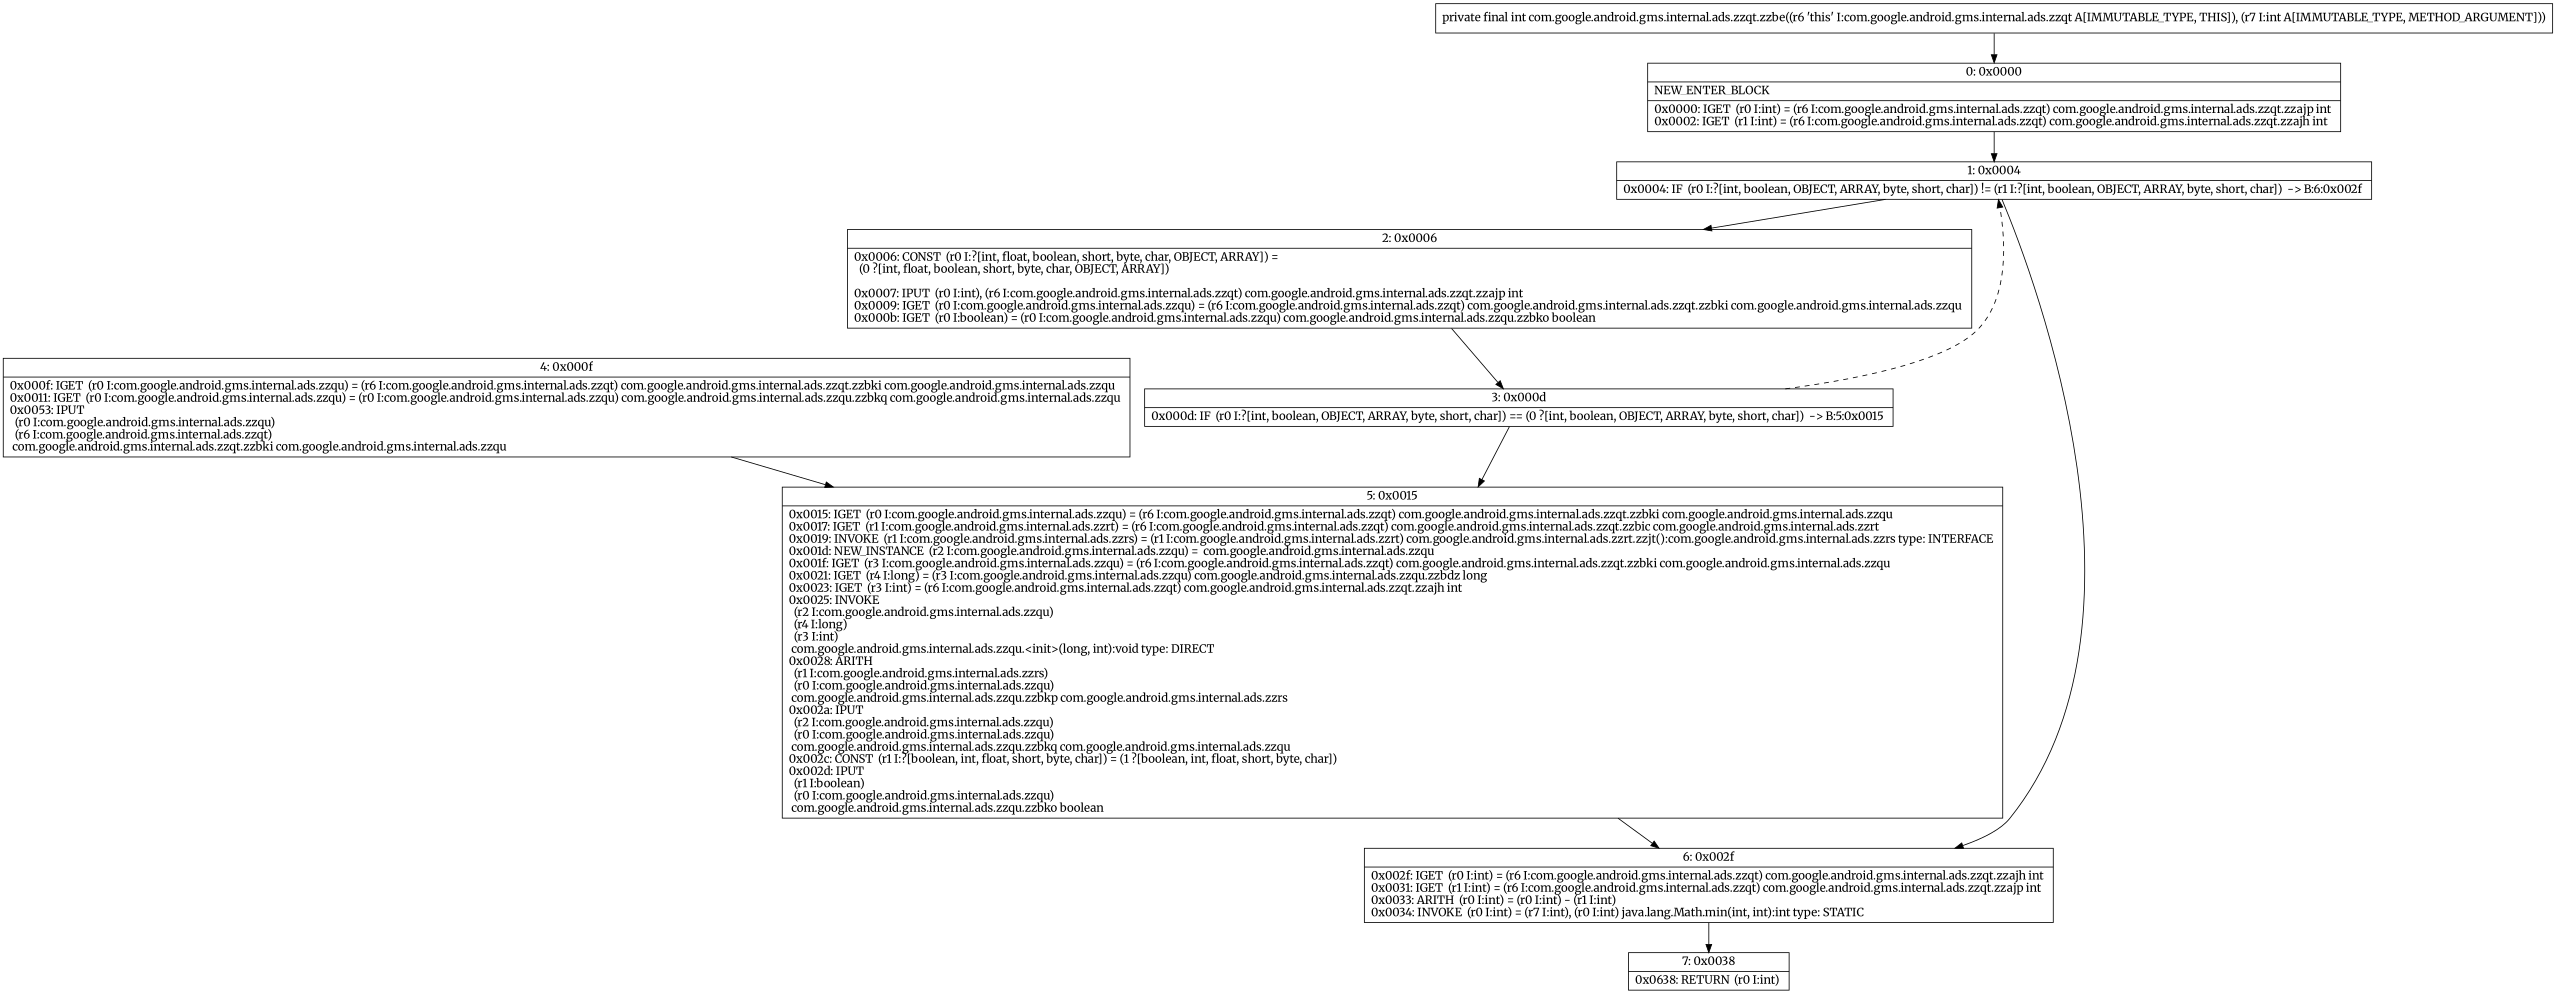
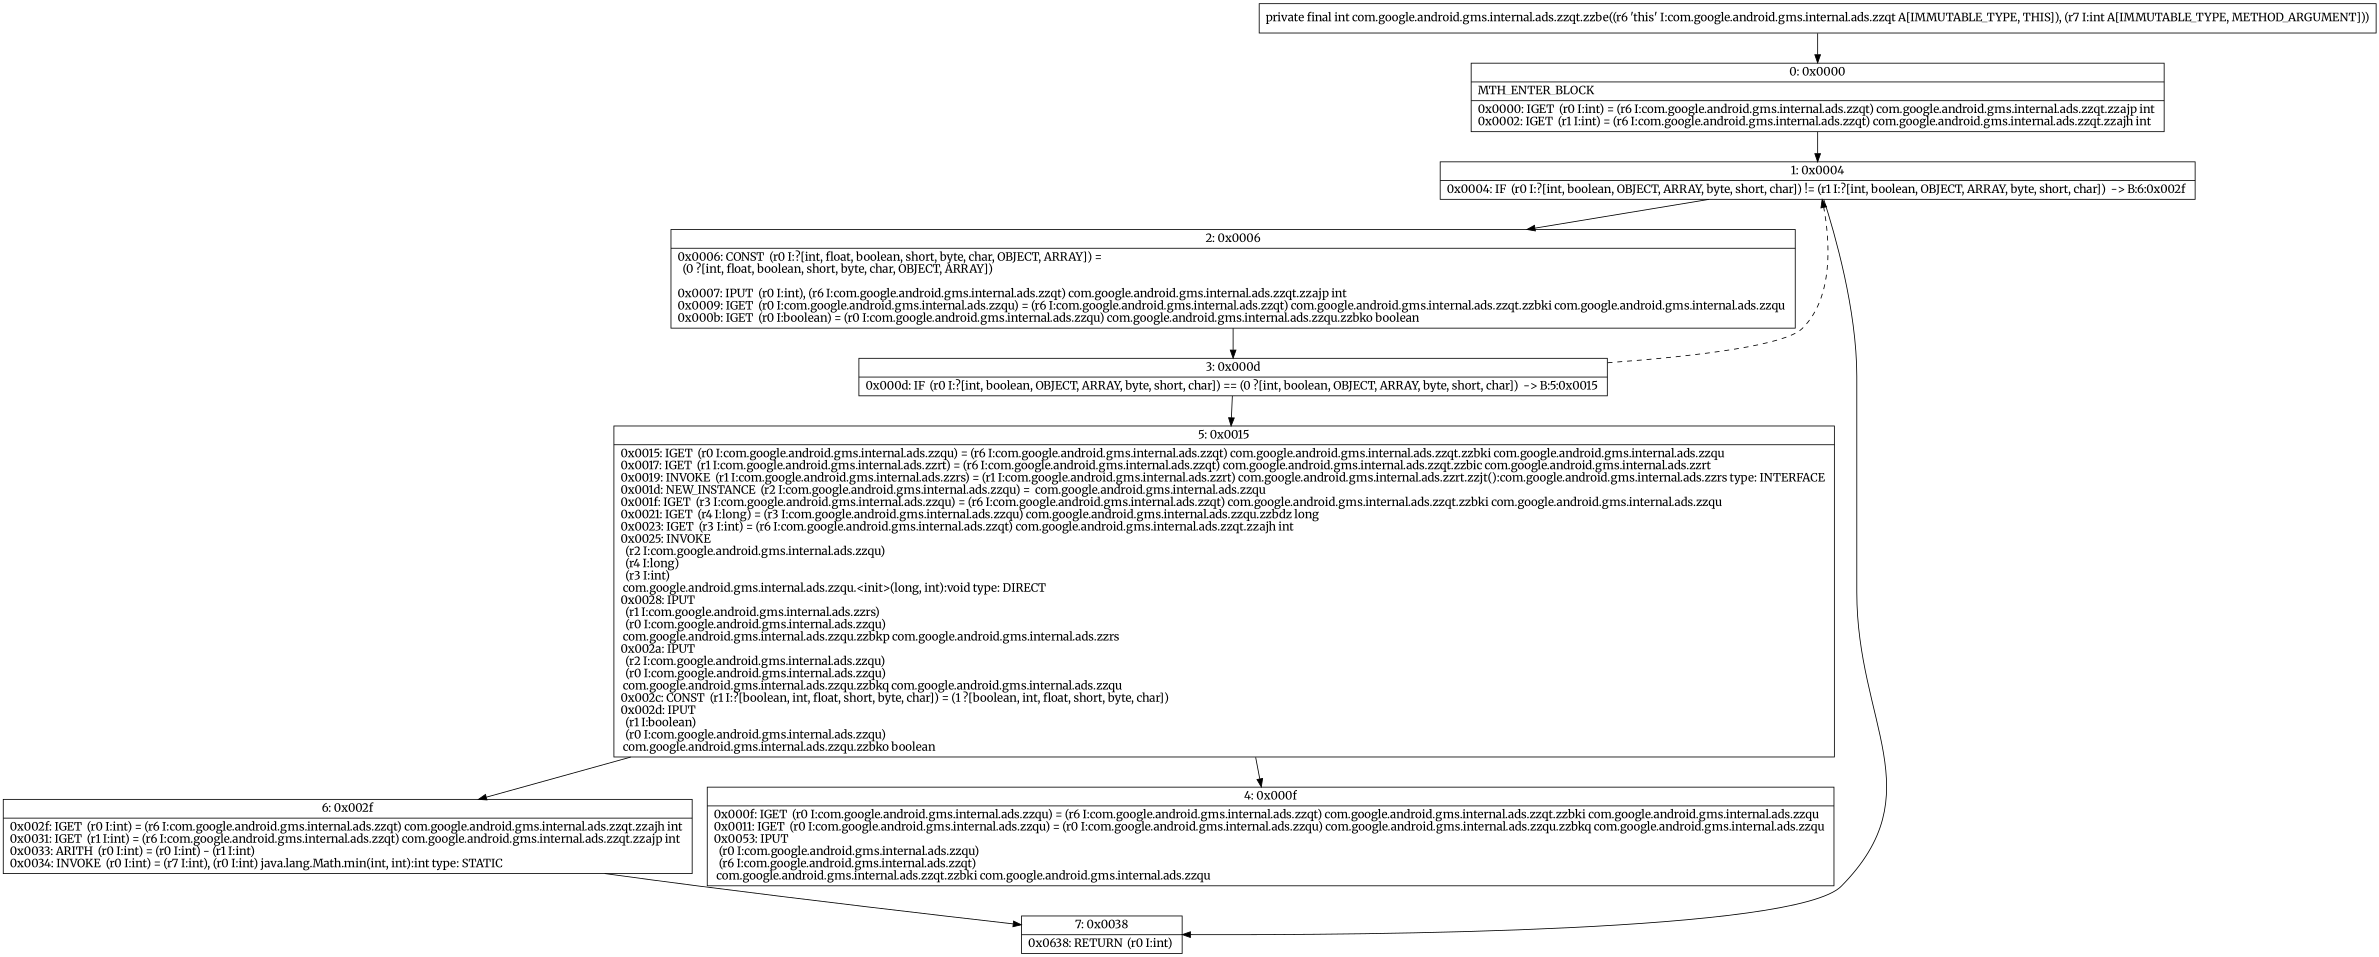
node "0: 0x0000": text "NEW_ENTER_BLOCK" -> "MTH_ENTER_BLOCK"
edge "4: 0x000f" -> "5: 0x0015": reversed
edge "1: 0x0004" -> "6: 0x002f": now "1: 0x0004" -> "7: 0x0038"
node "5: 0x0015": text "0x0028: ARITH" -> "0x0028: IPUT"
